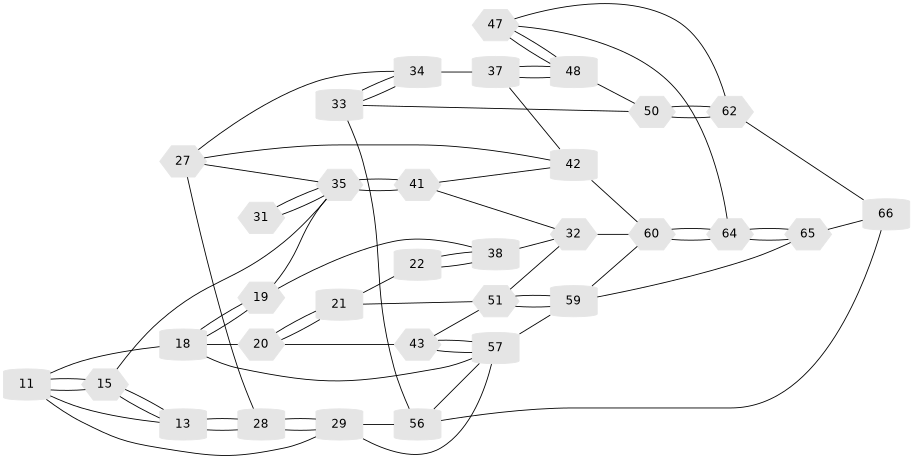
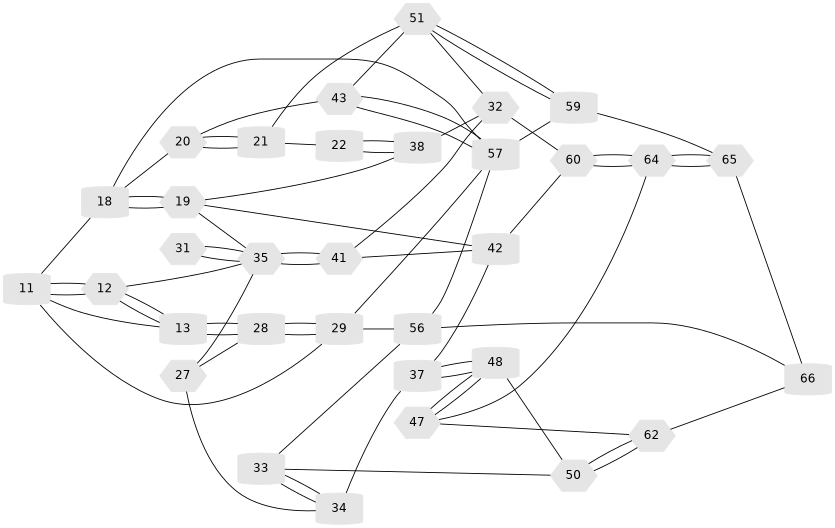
edge "27" -- "42": now "19" -- "42"
edge "60" -- "59": removed
node "15": label "15" -> "12"
